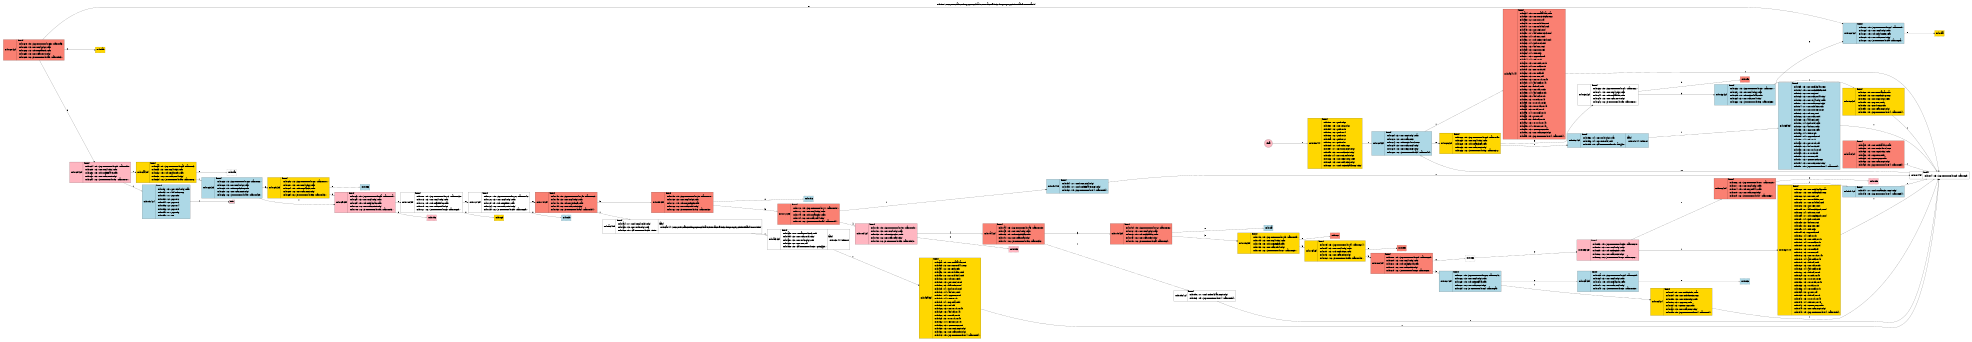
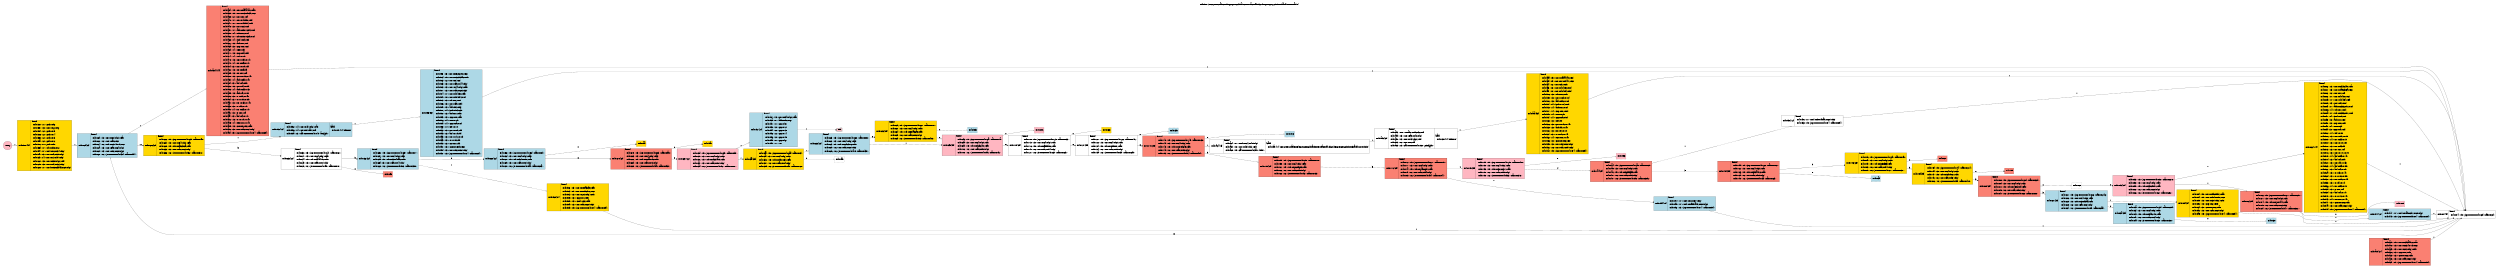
edge "0x40167e [22]" -> "0x401668 [22]": reversed
node "Final": label "Final" -> "Entry"
edge "0x401759 [25]" -> "0x401d13": now "0x401740 [25]" -> "0x401d13"
